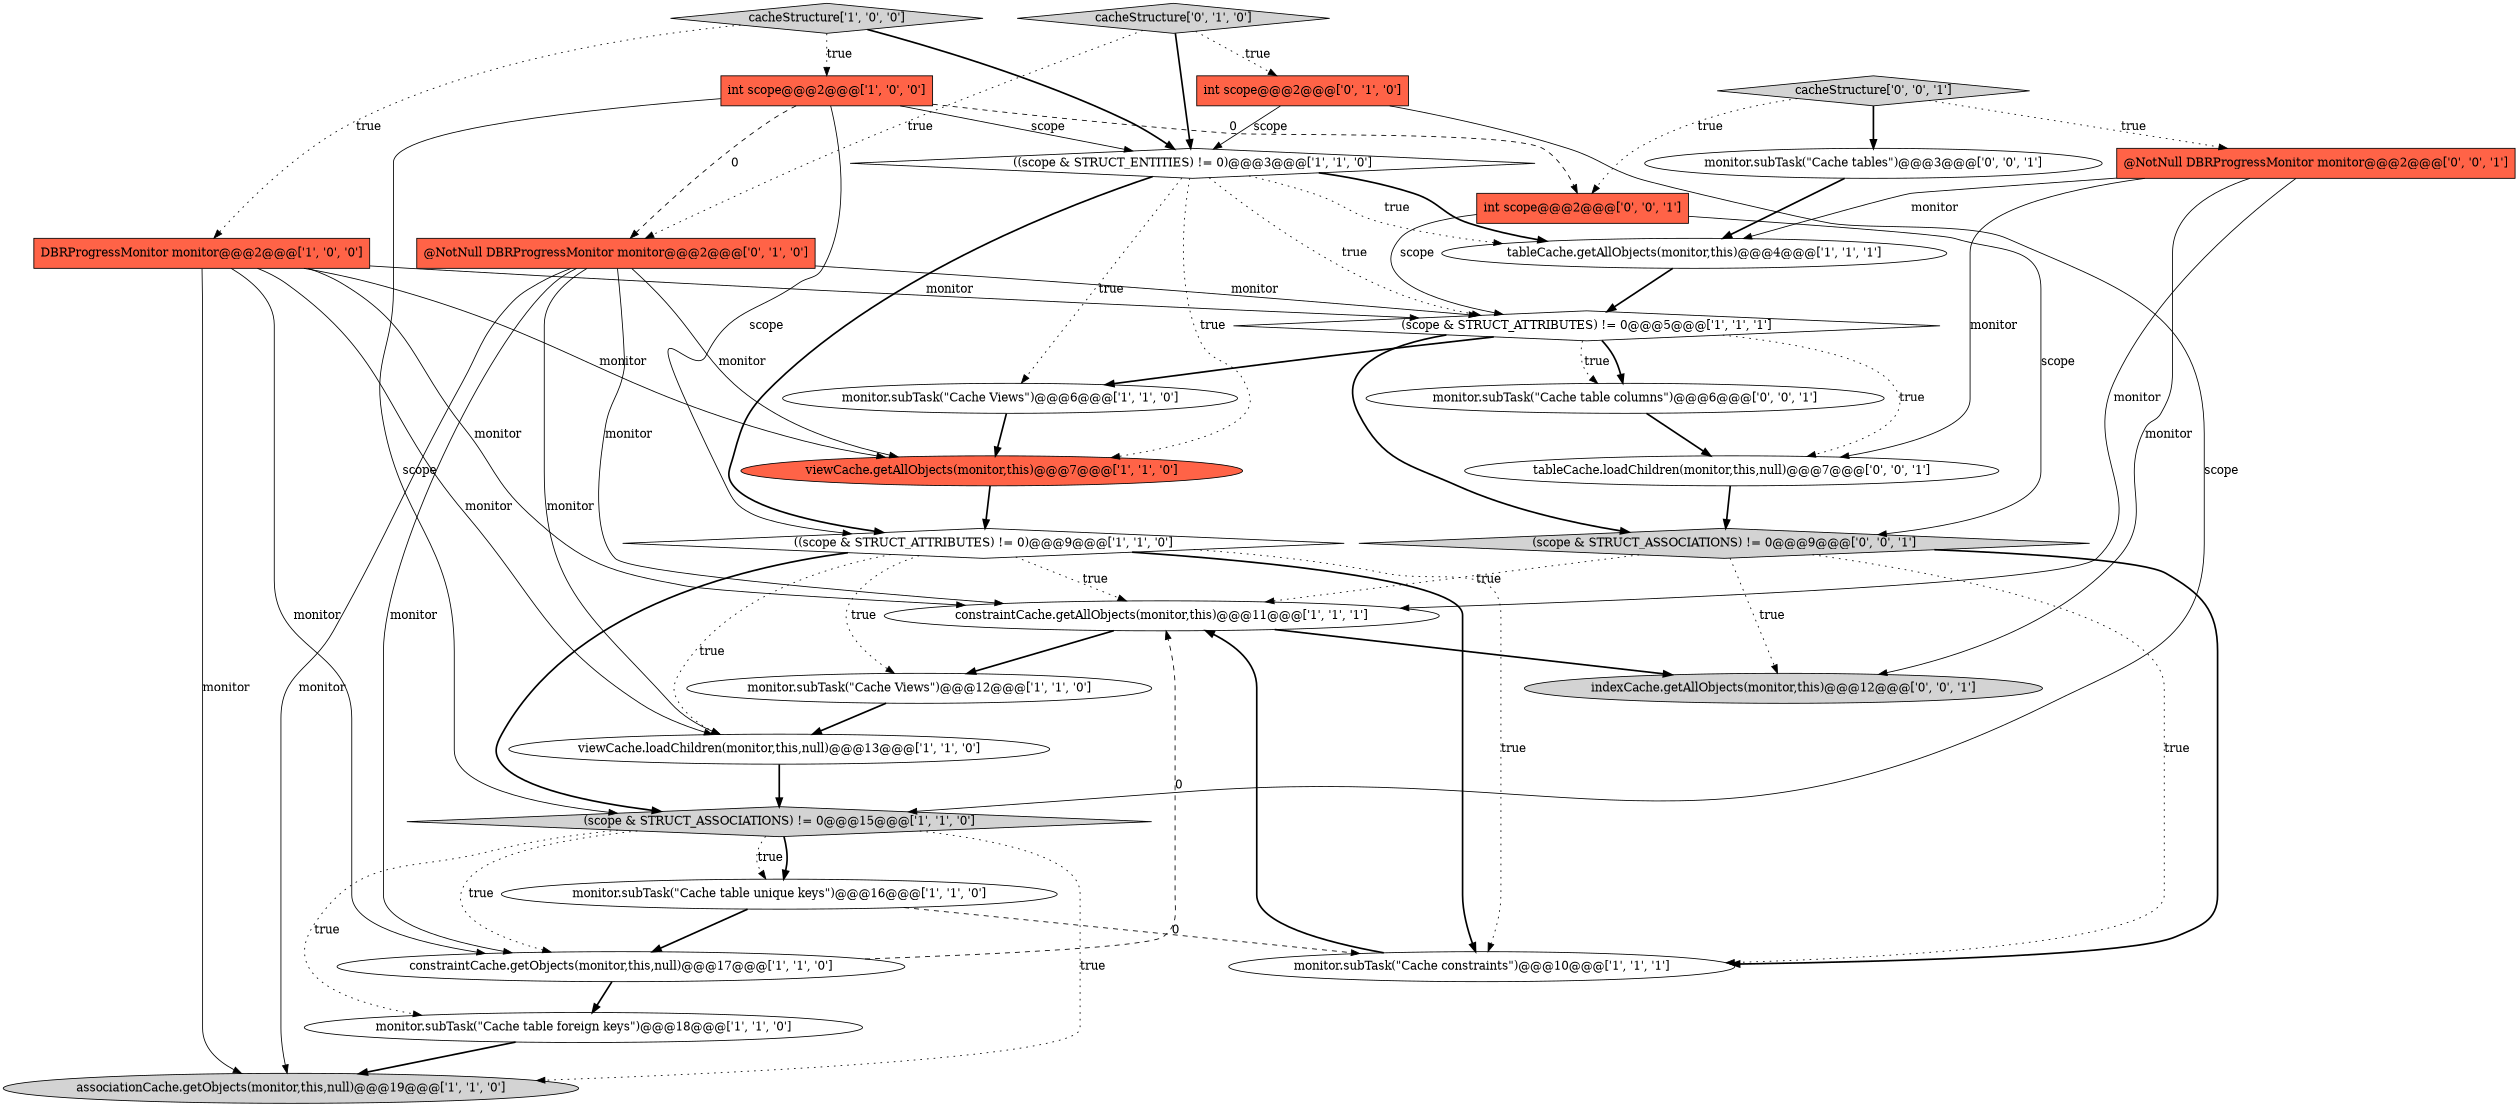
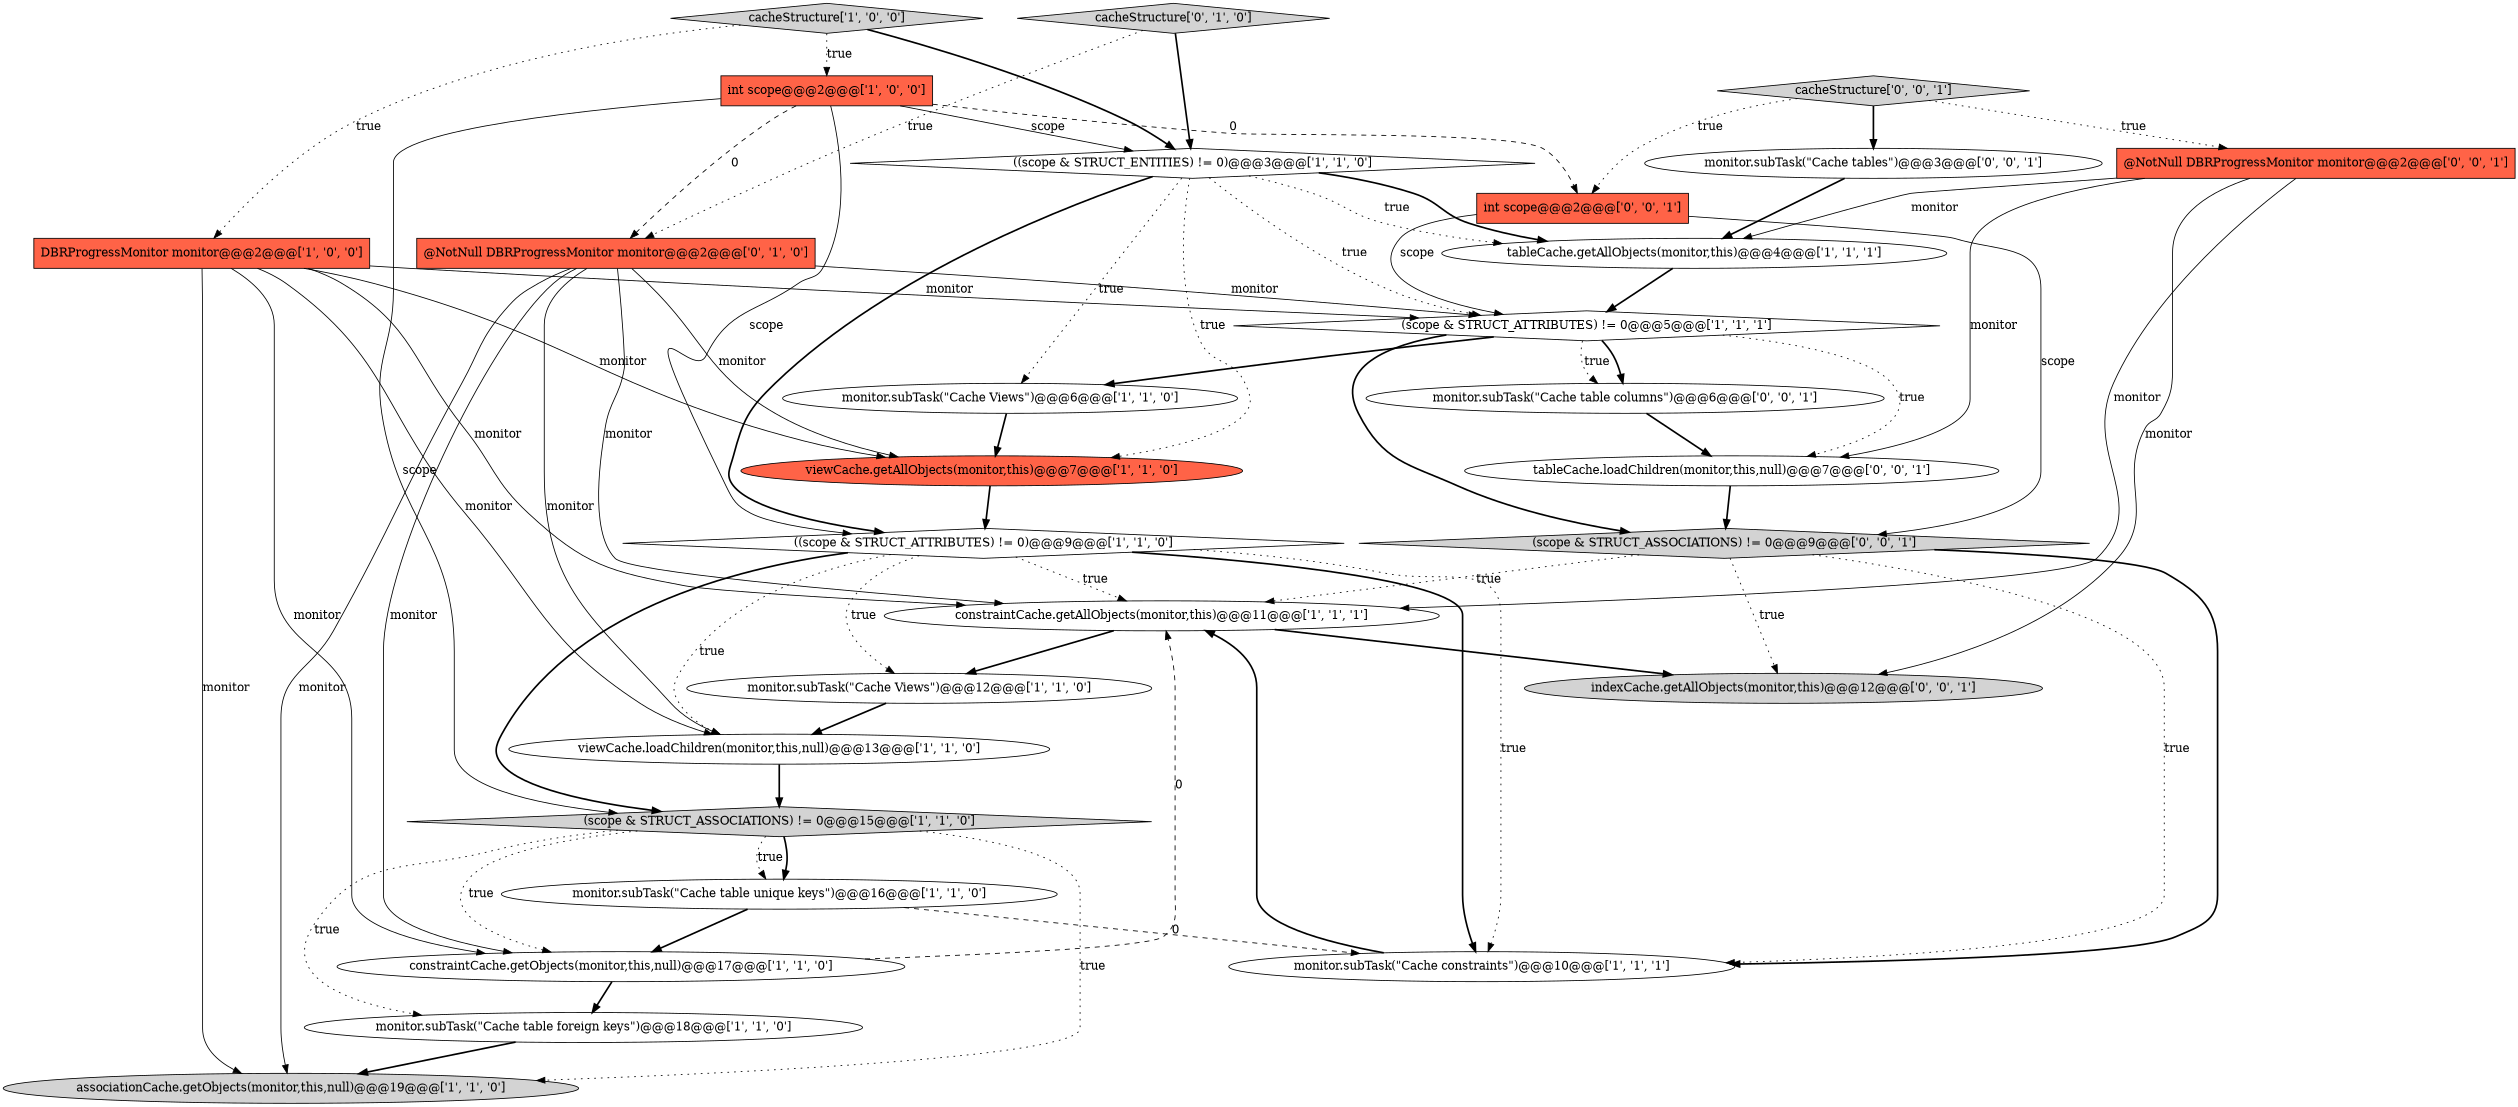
node "int scope@@@2@@@['0', '1', '0']": removed
